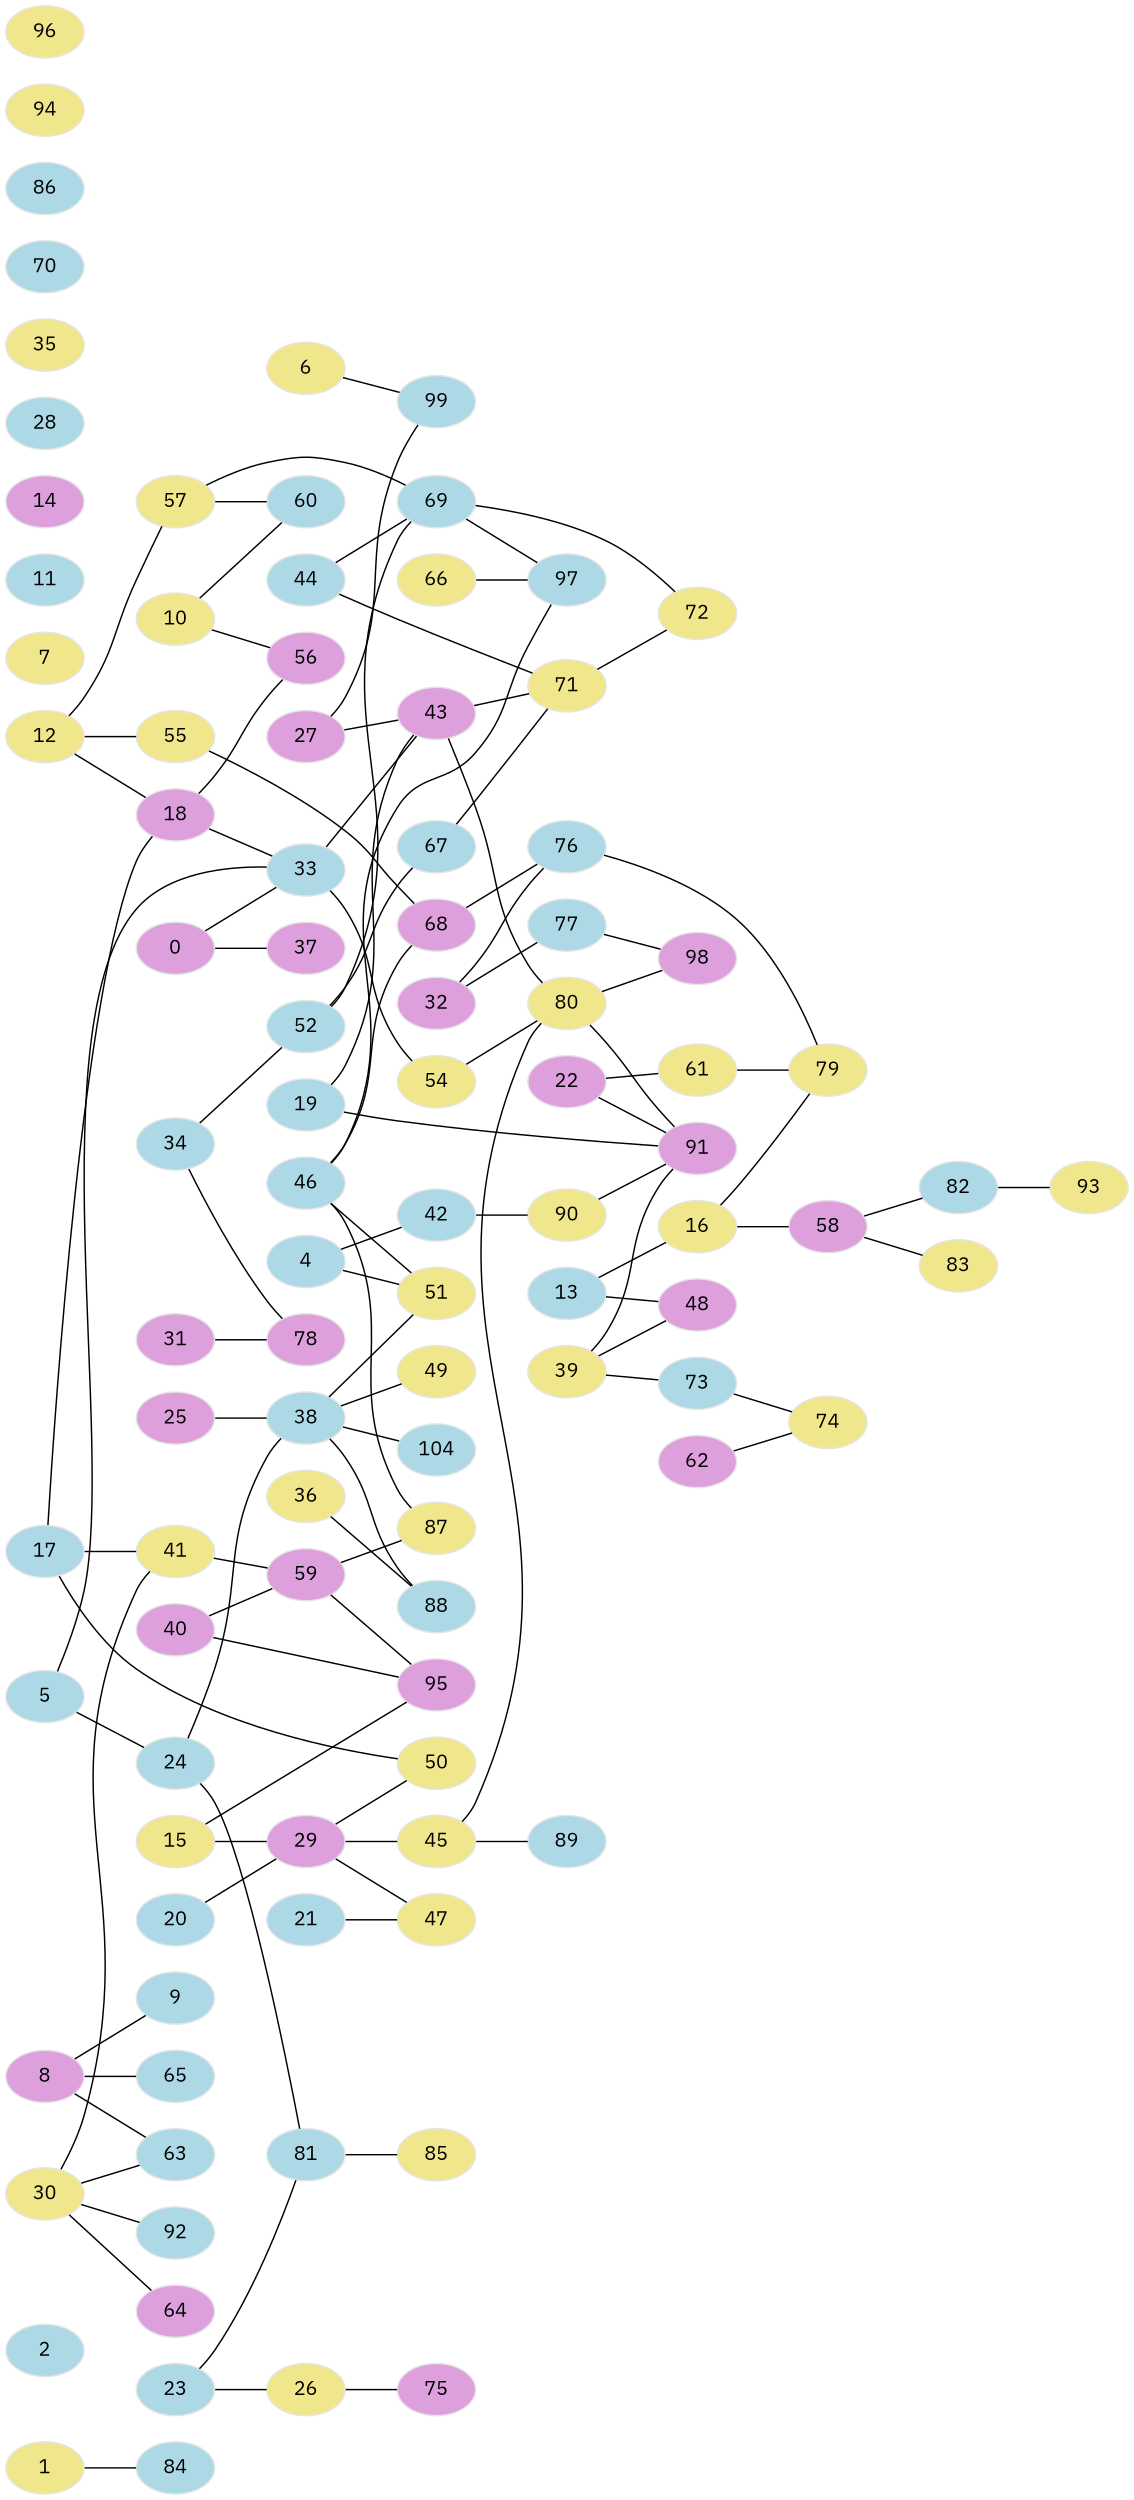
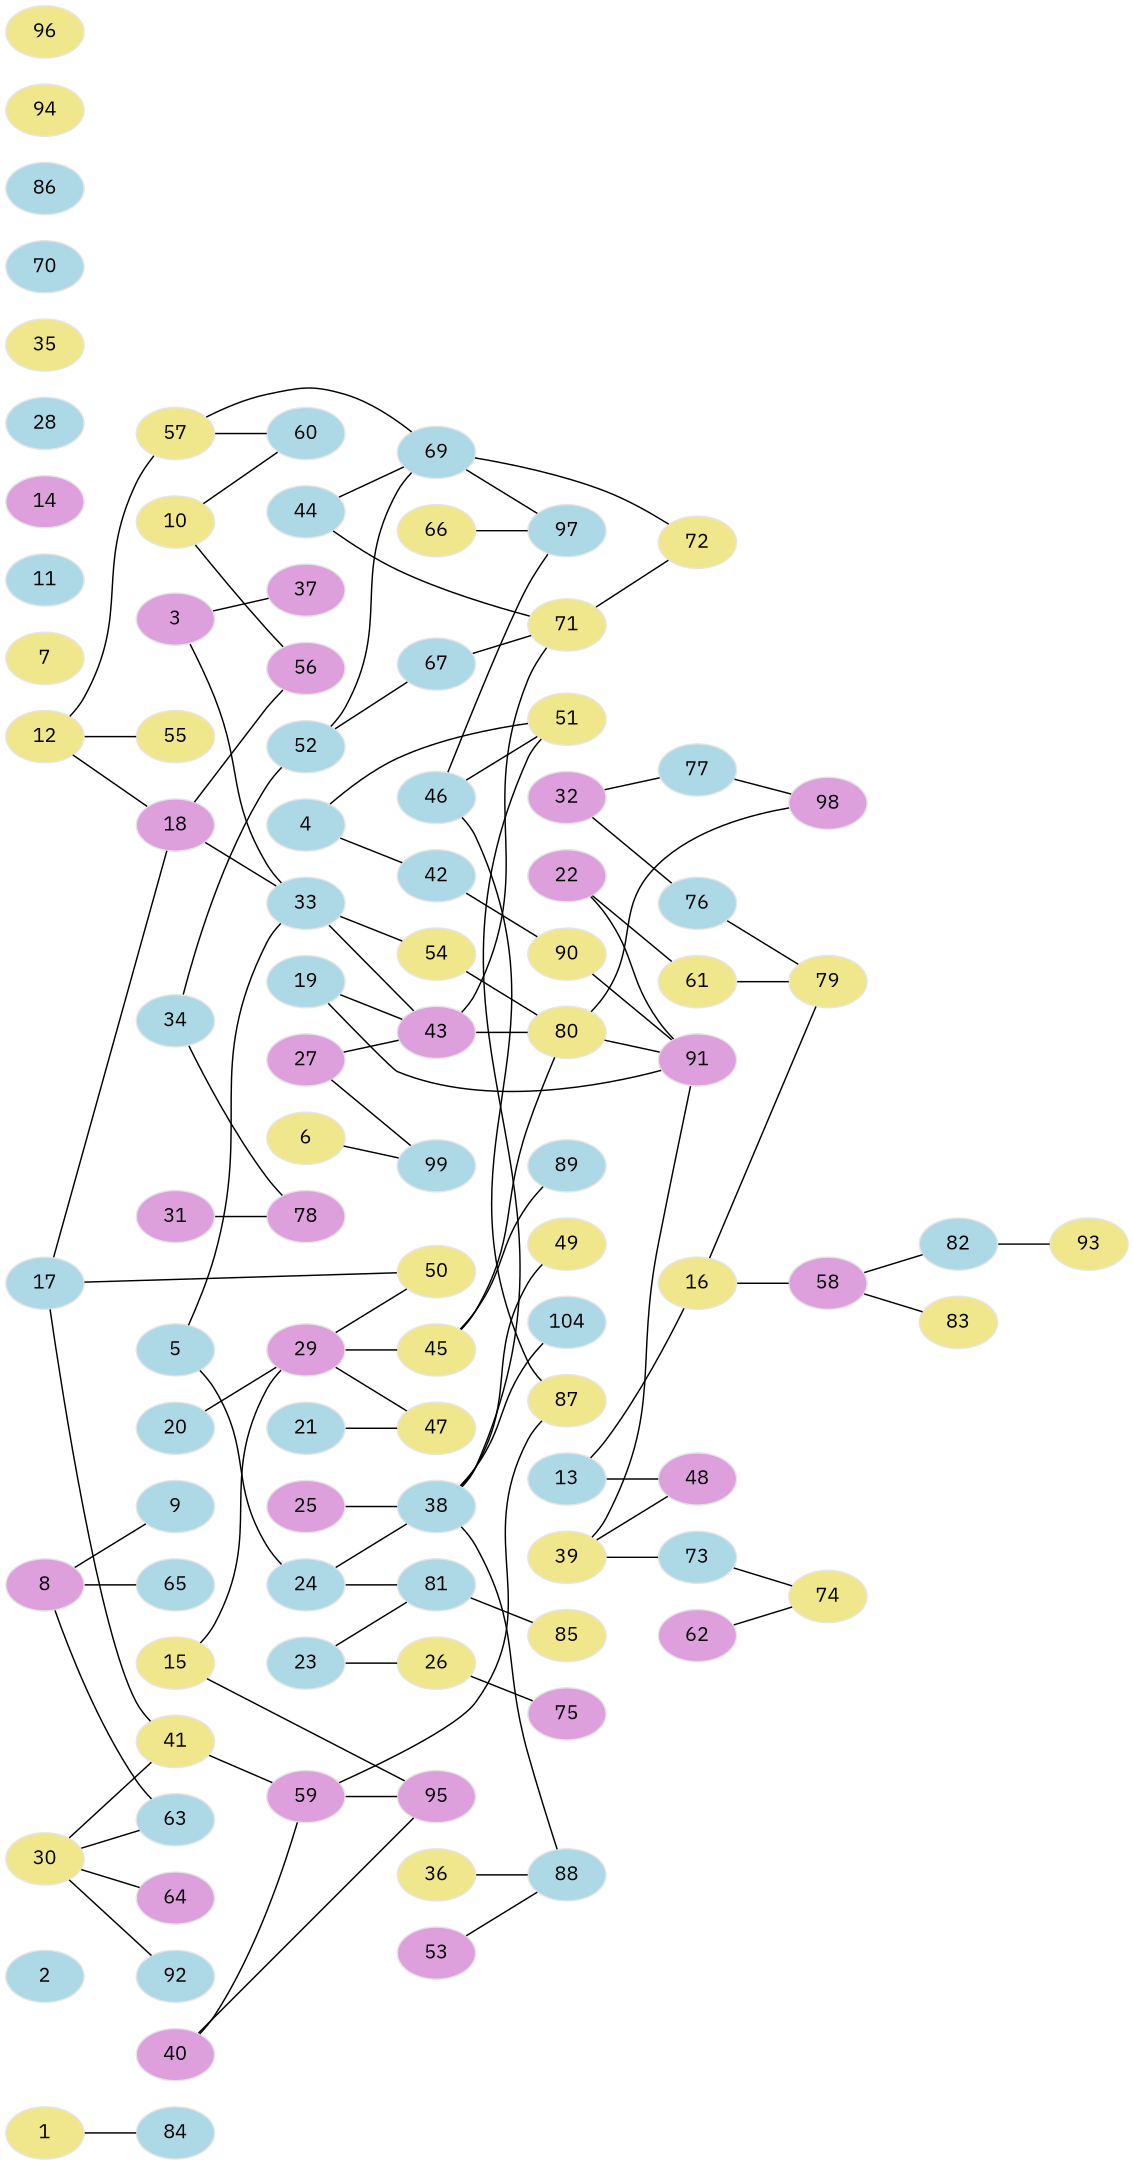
node "68": removed
node "0": label "0" -> "3"
node "53": added
